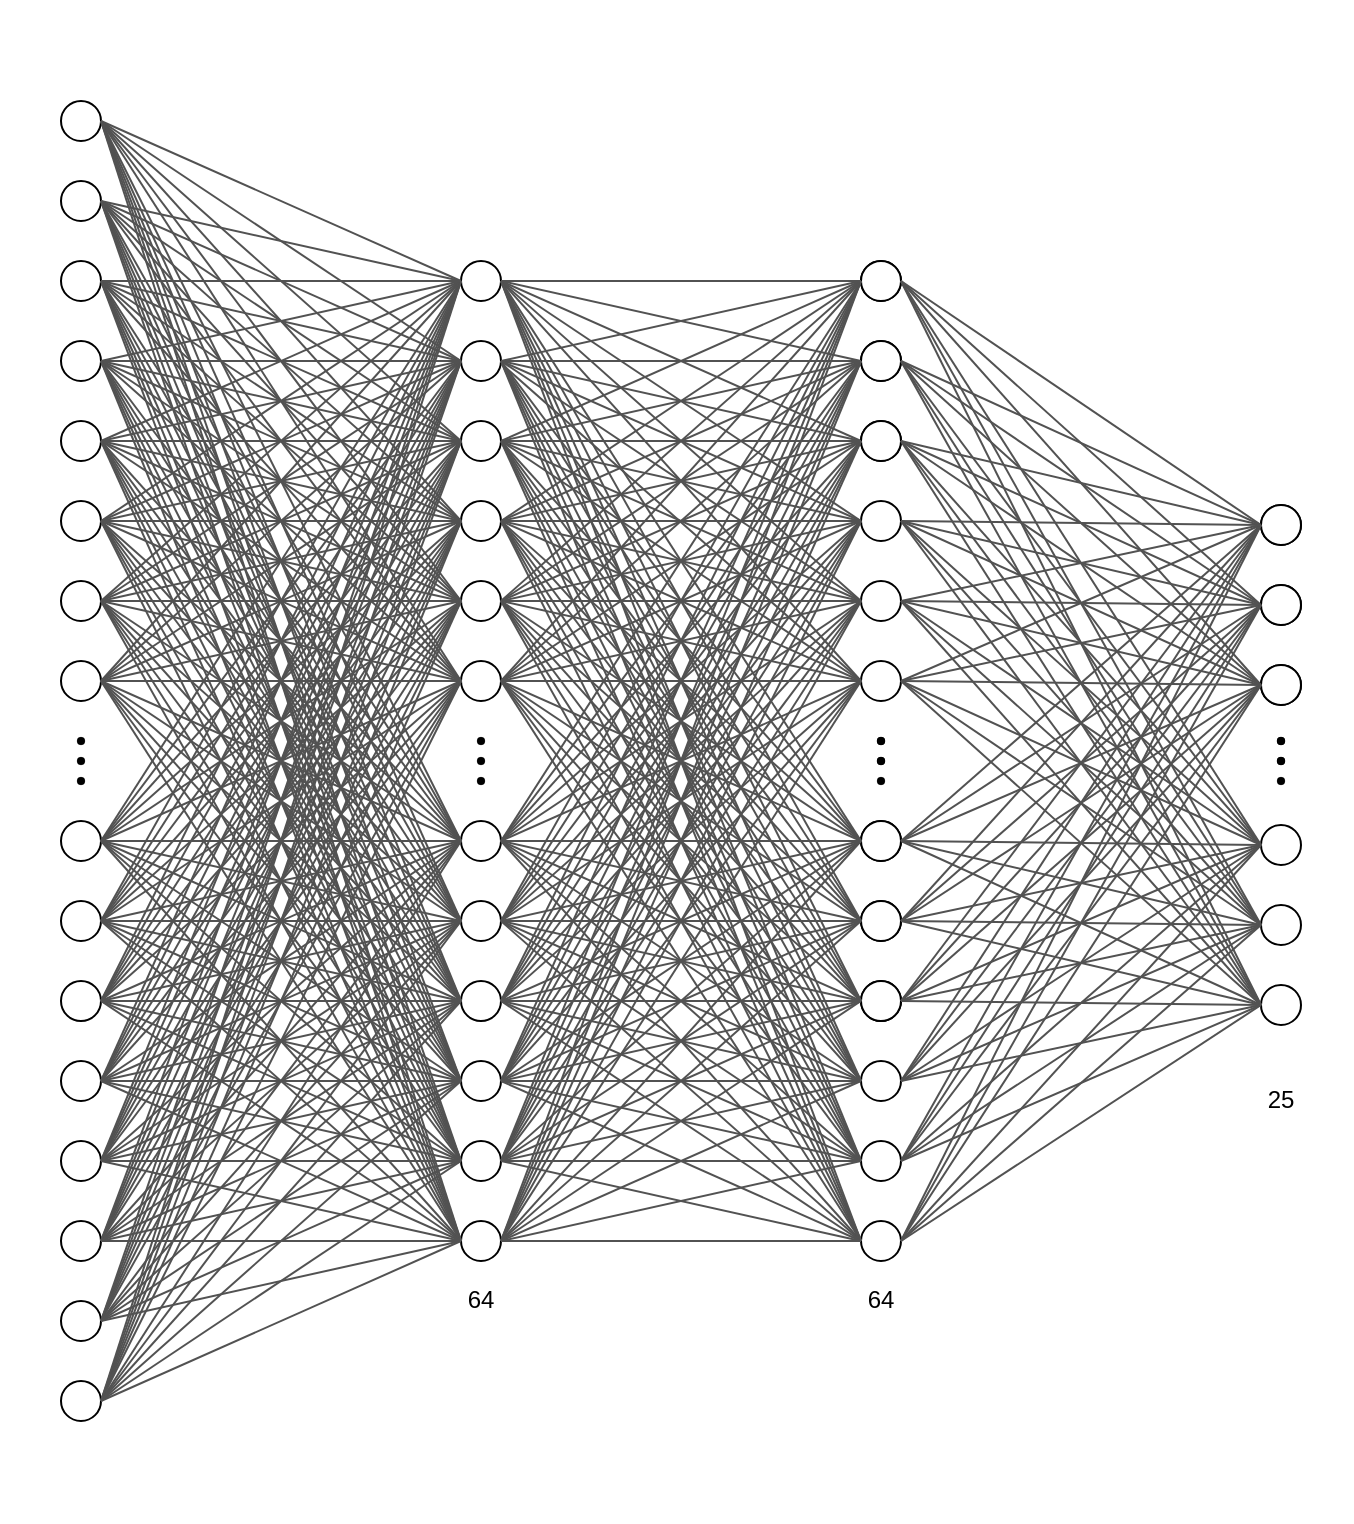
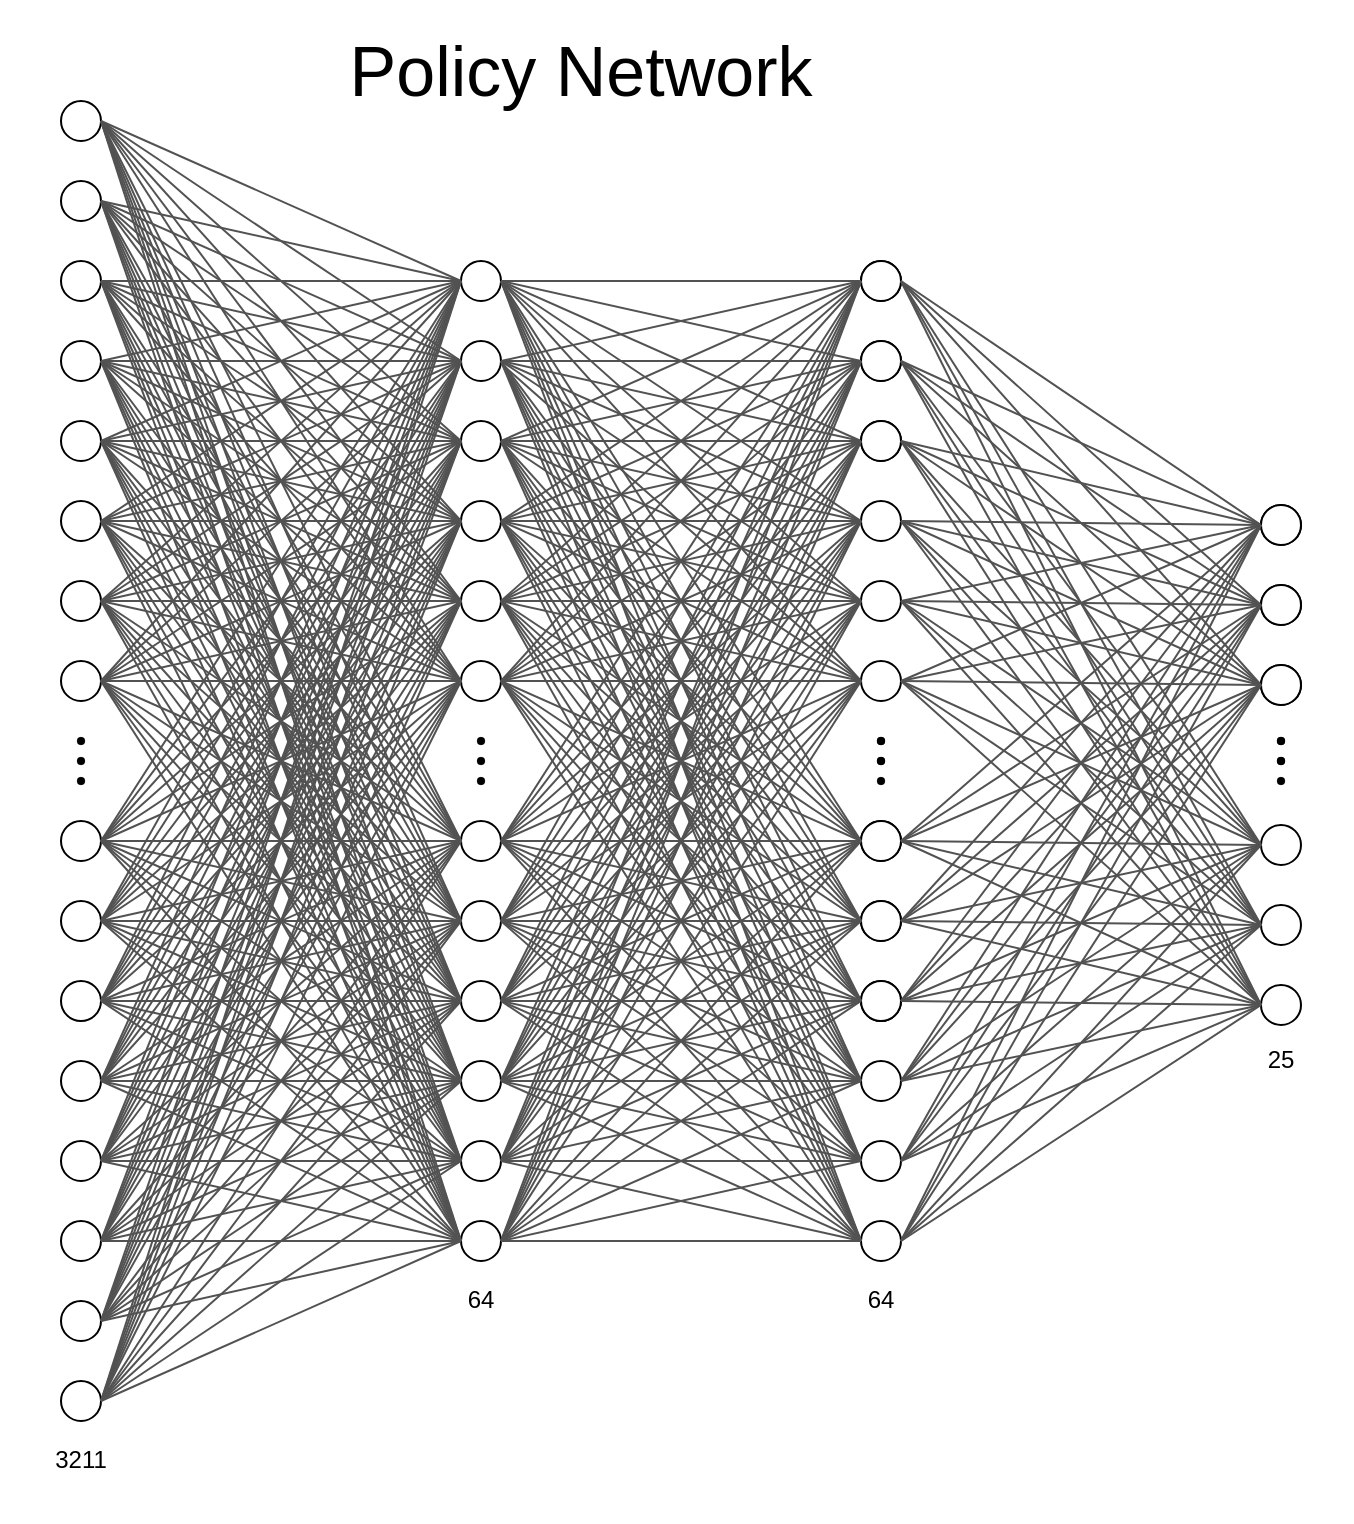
node "Policy Network": added
node "25": moved (1281, 1101) -> (1281, 1061)
node "3211": added
